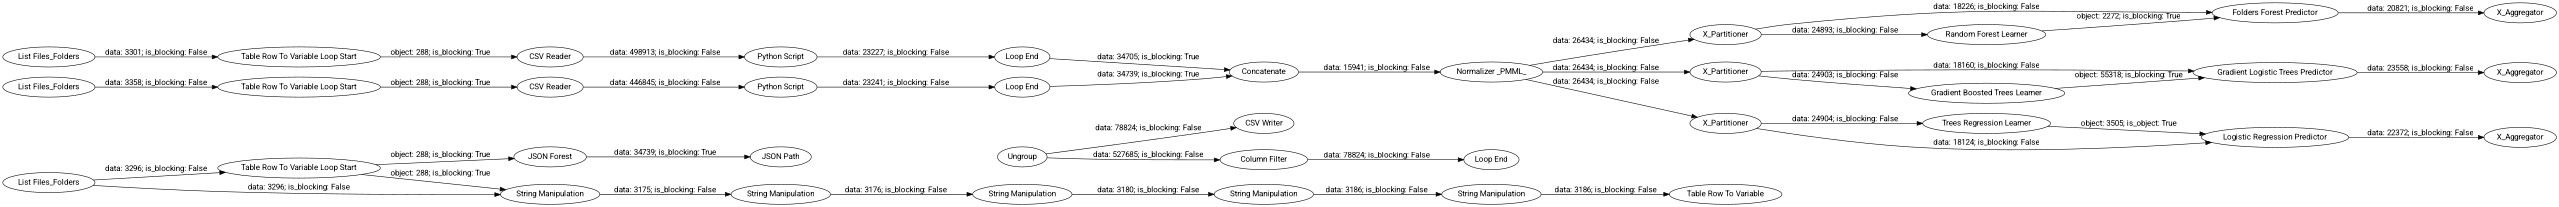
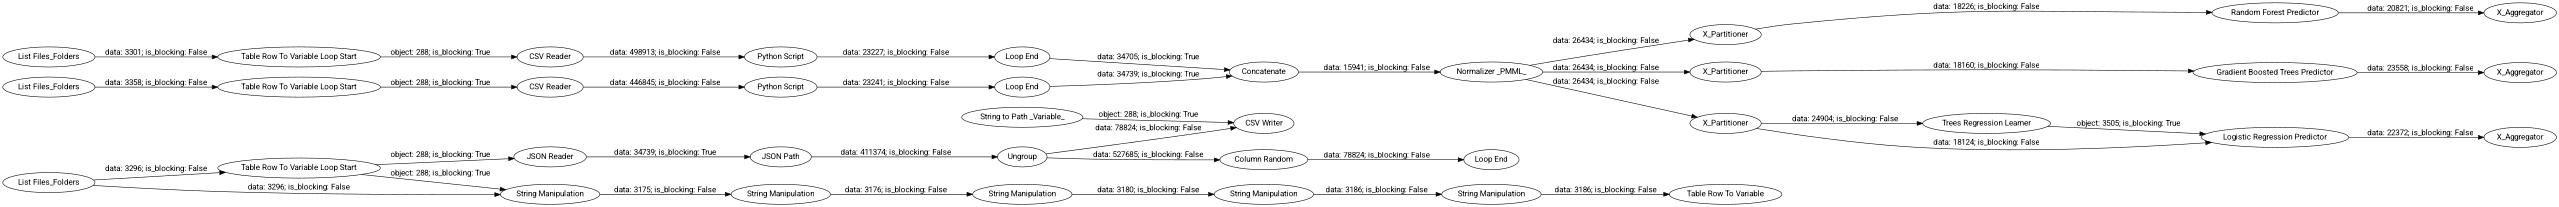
node "Folders Forest Predictor": label "Folders Forest Predictor" -> "Random Forest Predictor"
node "Random Forest Learner": removed
node "Gradient Logistic Trees Predictor": label "Gradient Logistic Trees Predictor" -> "Gradient Boosted Trees Predictor"
node "Gradient Boosted Trees Learner": removed
node "String to Path _Variable_": added
edge "Trees Regression Learner" -> "Logistic Regression Predictor": label "object: 3505; is_object: True" -> "object: 3505; is_blocking: True"
node "JSON Forest": label "JSON Forest" -> "JSON Reader"
edge "JSON Path" -> "Ungroup": added, label "data: 411374; is_blocking: False"
node "Column Filter": label "Column Filter" -> "Column Random"
